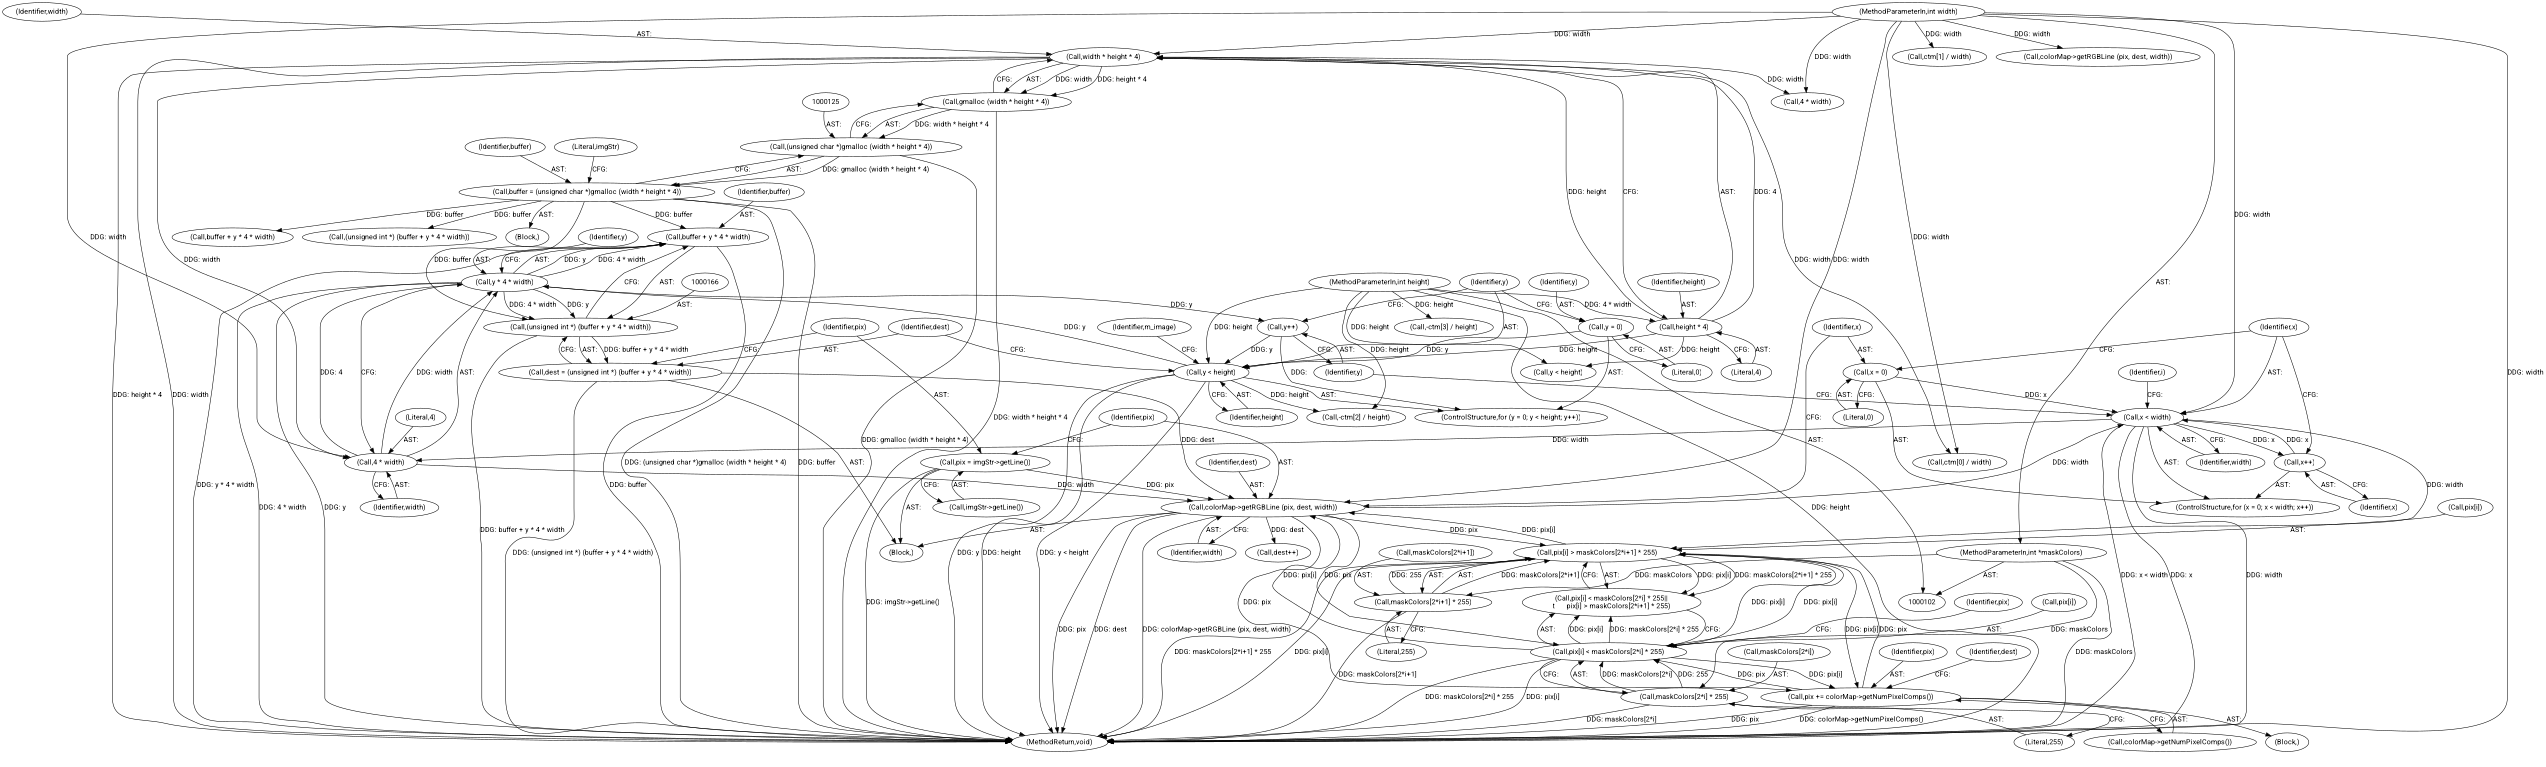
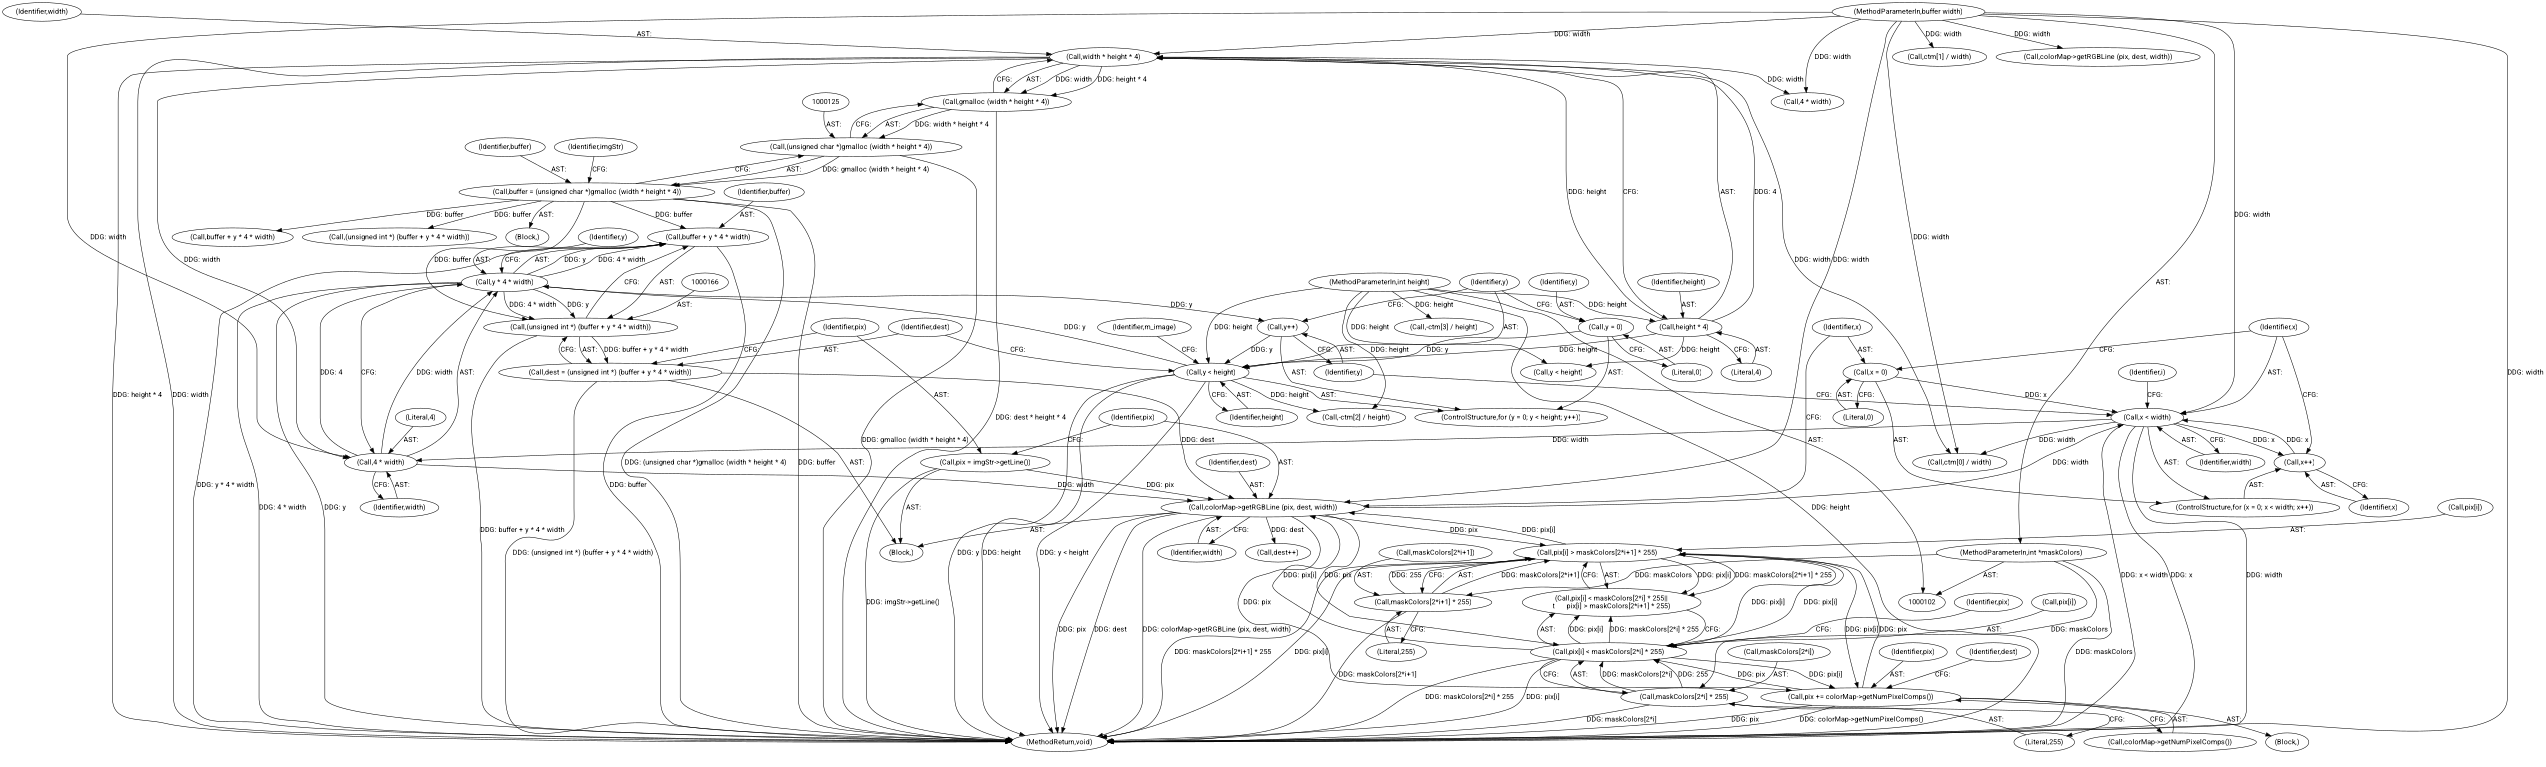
node "(MethodParameterIn,int width)": label "(MethodParameterIn,int width)" -> "(MethodParameterIn,buffer width)"
node "(Literal,imgStr)": label "(Literal,imgStr)" -> "(Identifier,imgStr)"
edge "(MethodParameterIn,int height)" -> "(Call,height * 4)": label "DDG: 4 * width" -> "DDG: height"
edge "(Call,y++)" -> "(ControlStructure,for (y = 0; y < height; y++))": label "DDG: " -> "AST: "
edge "(Call,gmalloc (width * height * 4))" -> "(MethodReturn,void)": label "DDG: width * height * 4" -> "DDG: dest * height * 4"
edge "(Call,x++)" -> "(ControlStructure,for (x = 0; x < width; x++))": reversed
node "(Call,imgStr->getLine())": removed
edge "(Call,x < width)" -> "(Call,pix[i] > maskColors[2*i+1] * 255)": now "(Call,x < width)" -> "(Call,ctm[0] / width)"
edge "(Call,pix[i] > maskColors[2*i+1] * 255)" -> "(Call,maskColors[2*i+1] * 255)": label "AST: " -> "CFG: "
